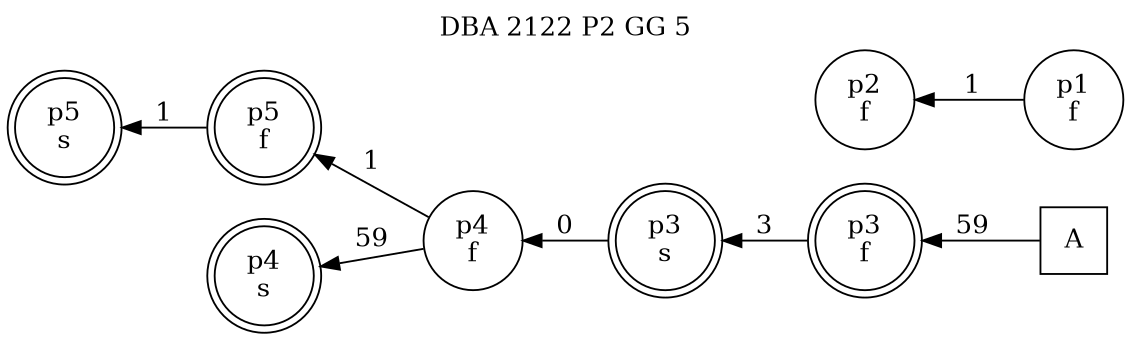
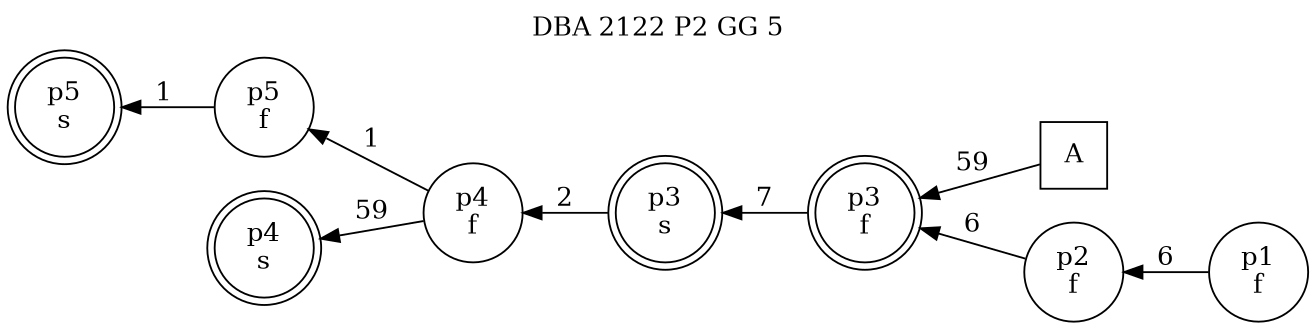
edge "p1 f" -> "p2 f": label "1" -> "6"
node "p5 f": shape doublecircle -> circle
edge "p3 s" -> "p4 f": label "0" -> "2"
edge "p3 f" -> "p3 s": label "3" -> "7"
edge "p2 f" -> "p3 f": added, label "6"
